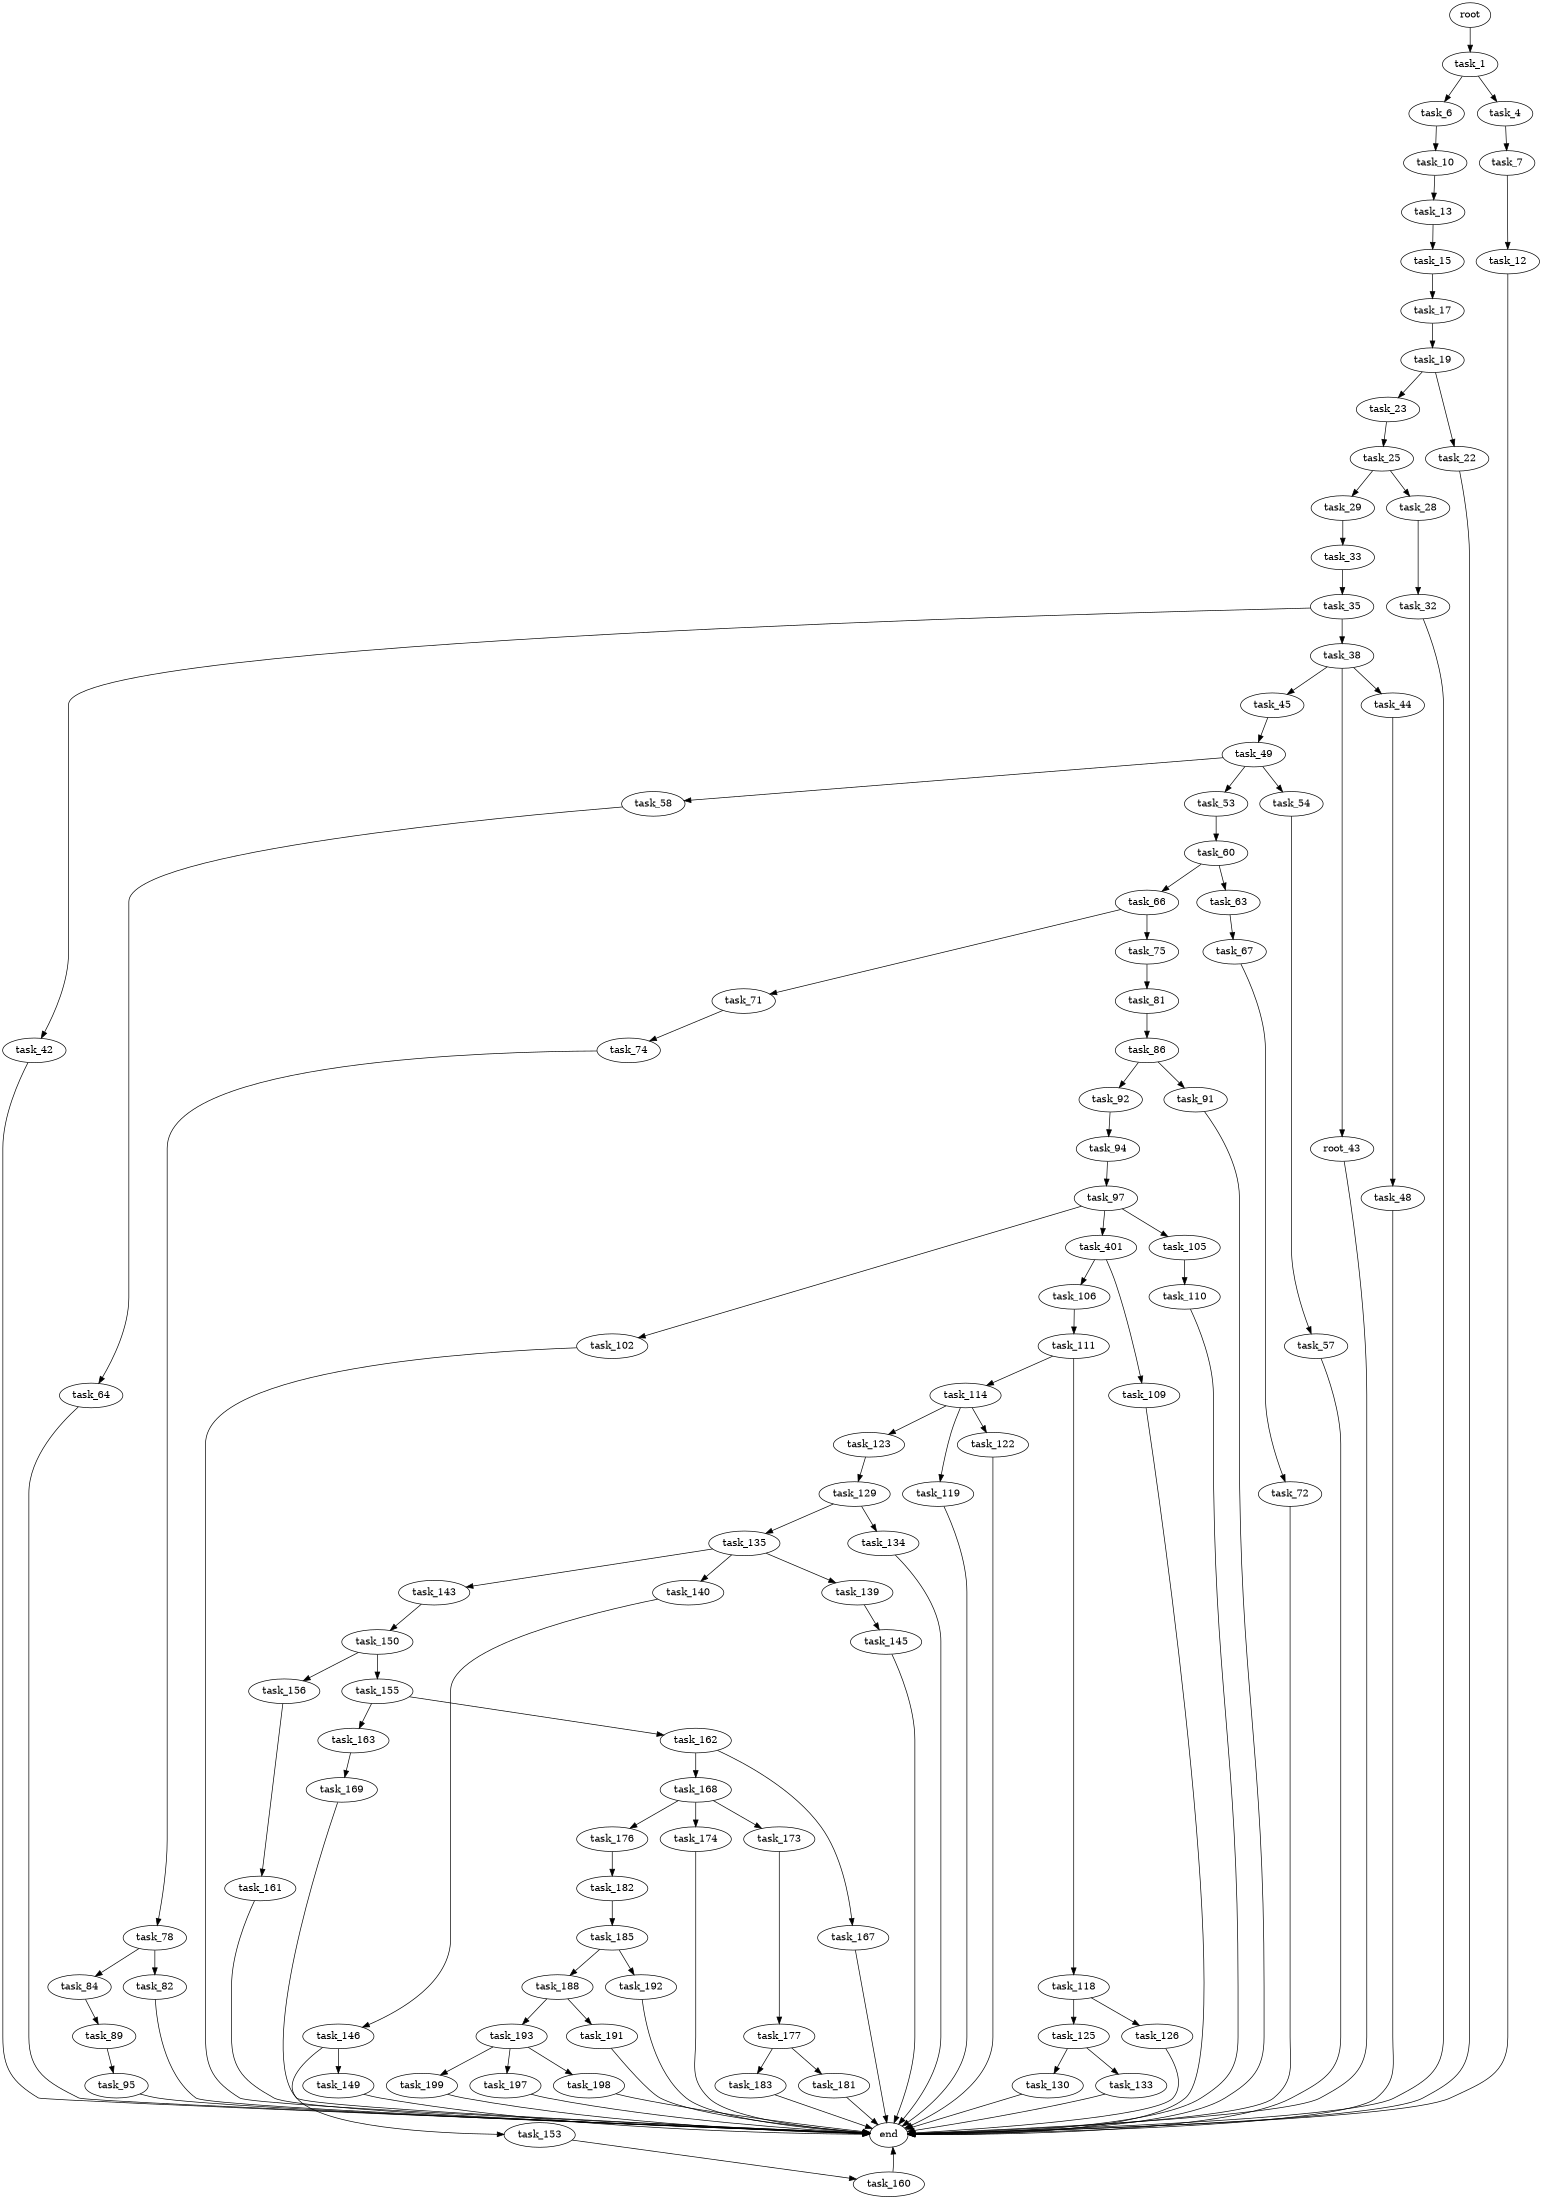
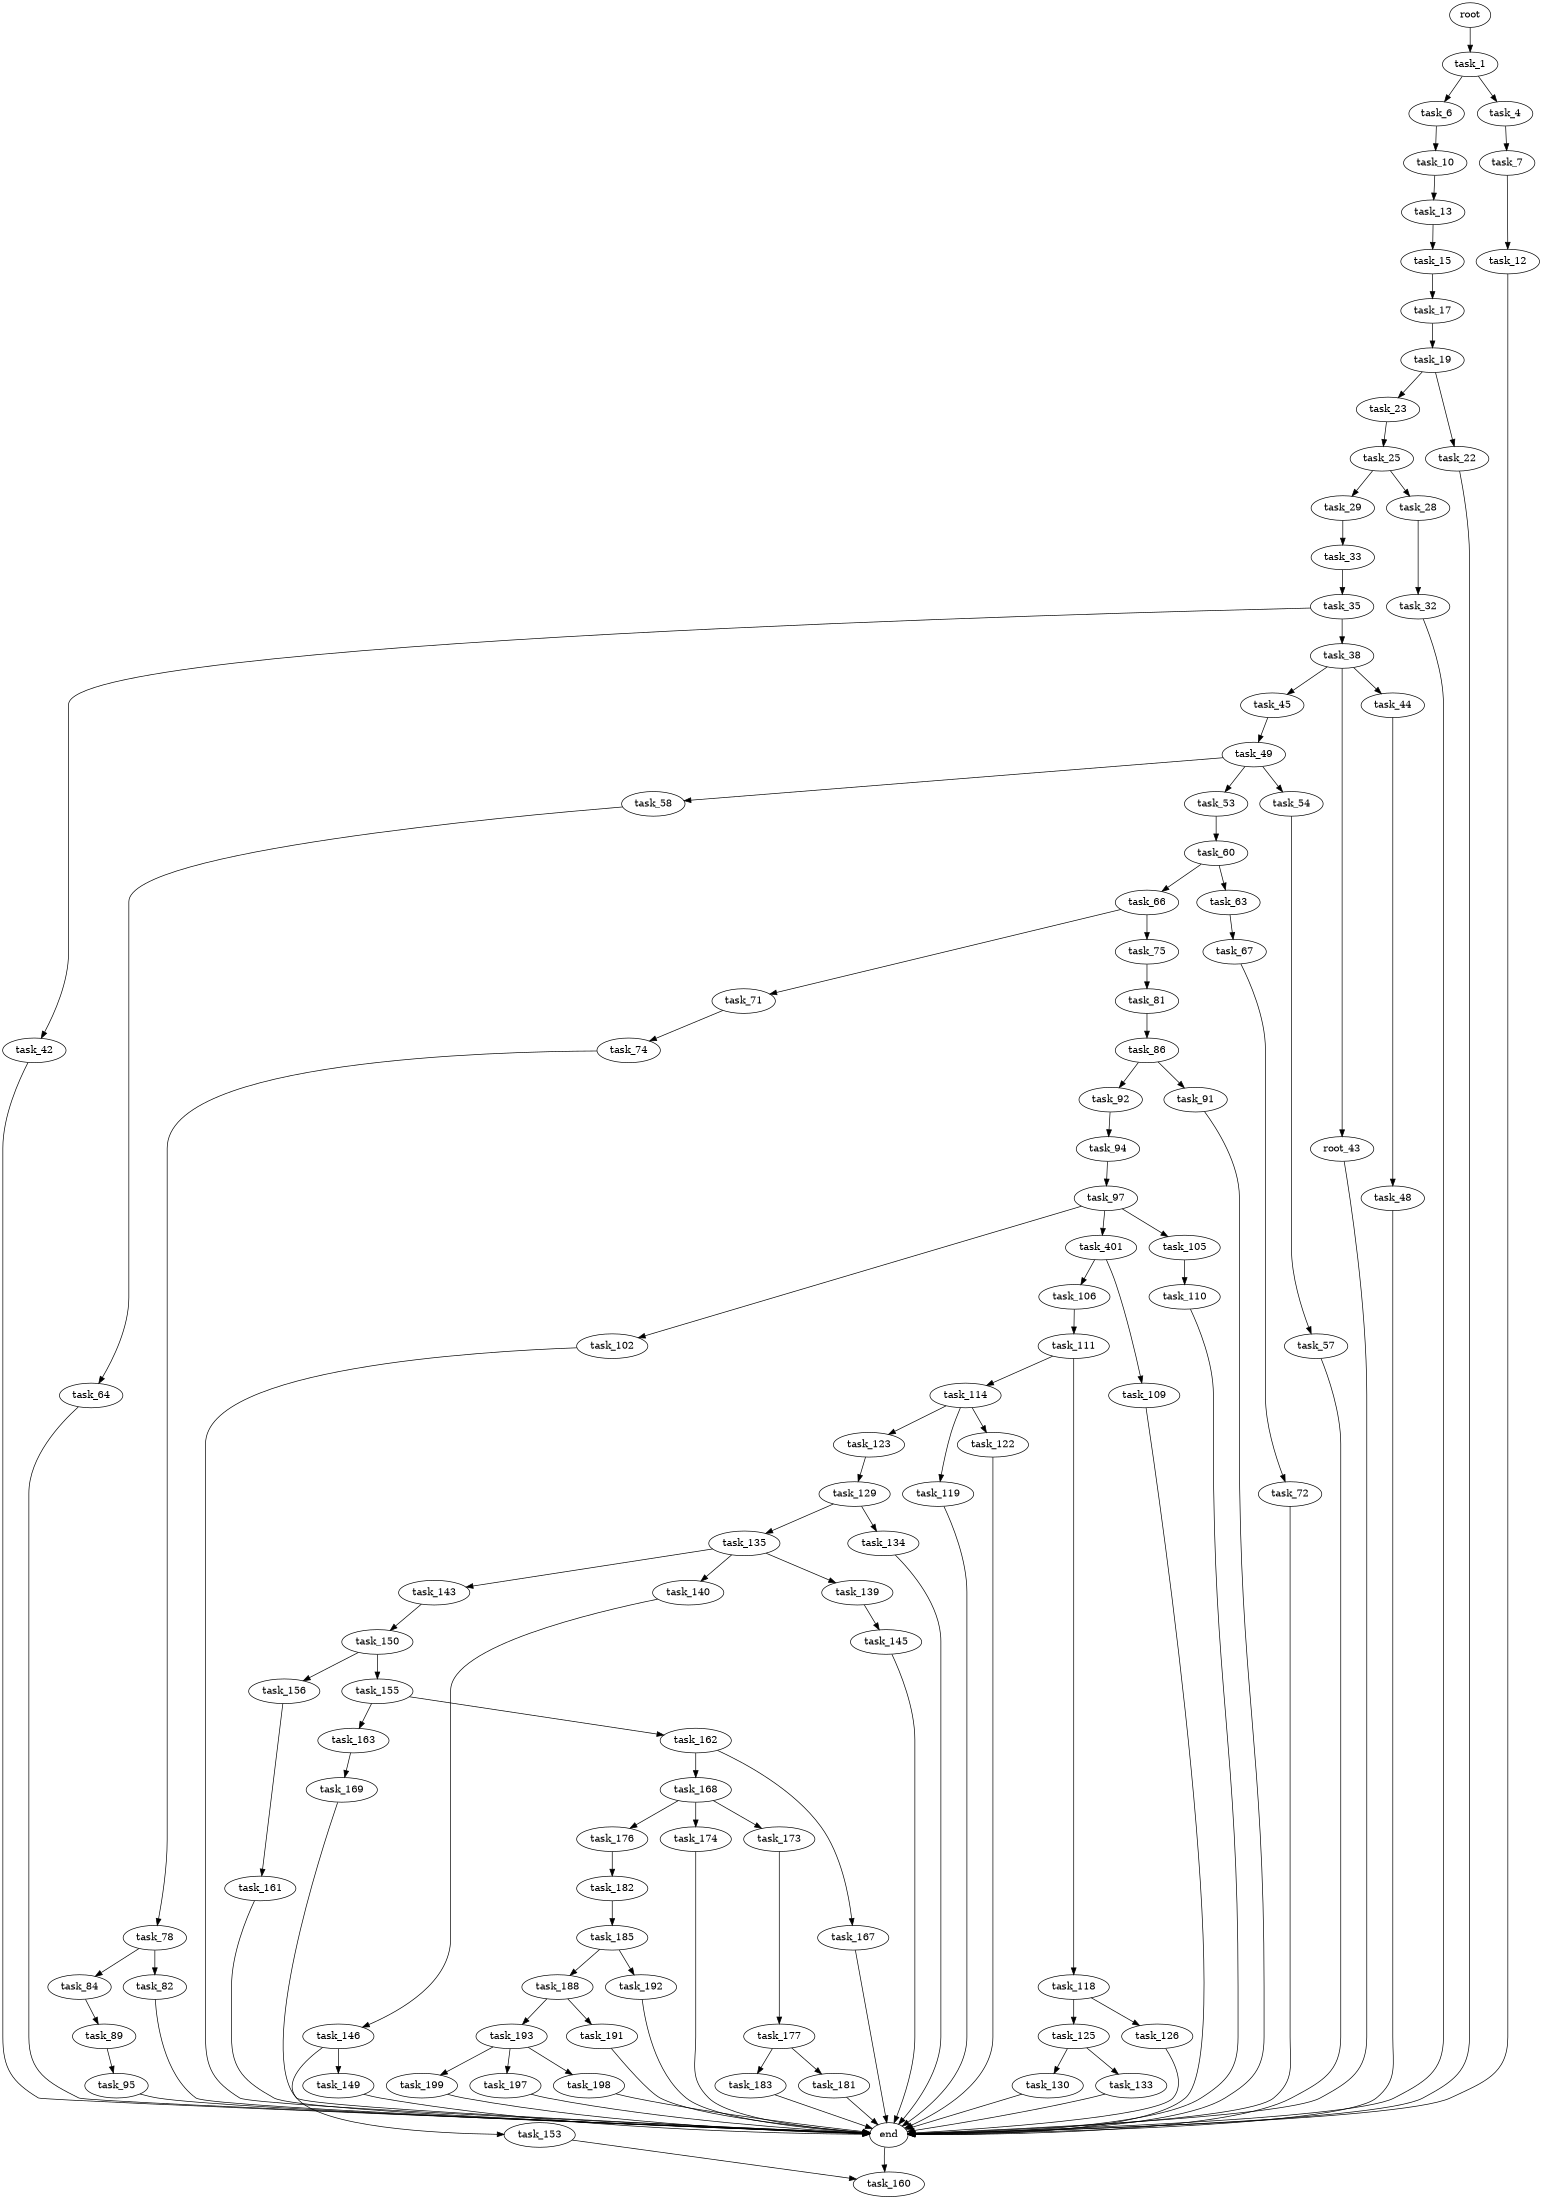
edge "task_160" -> "end": reversed
